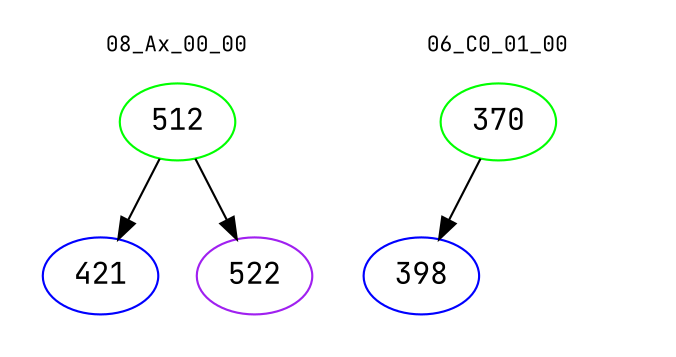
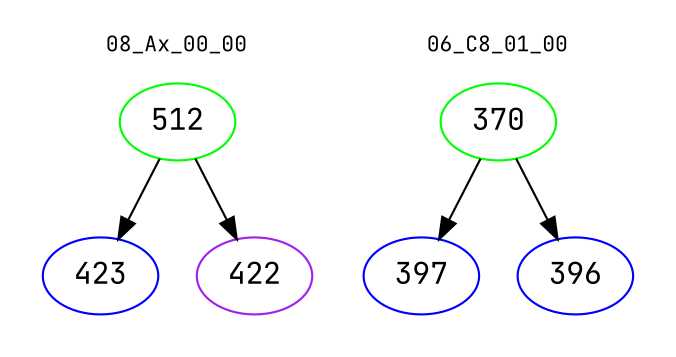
cluster "06_C0_01_00": label "06_C0_01_00" -> "06_C8_01_00"
node "421": label "421" -> "423"
node "522": label "522" -> "422"
node "398": label "398" -> "397"
node "396": added
